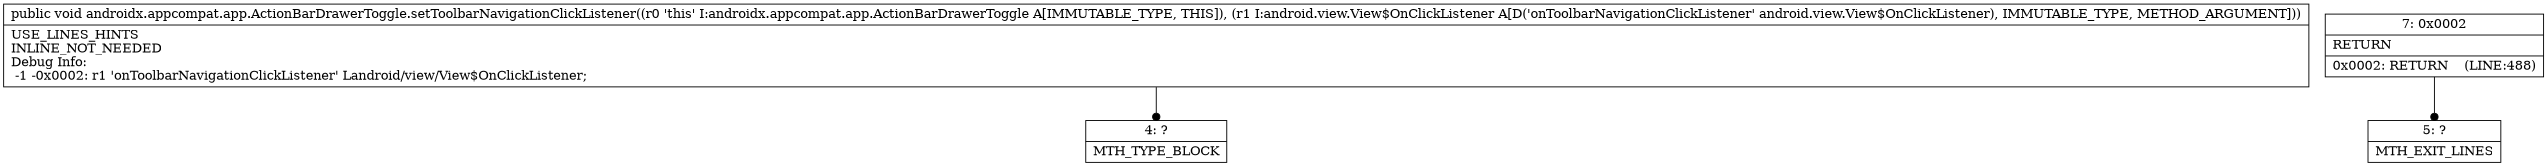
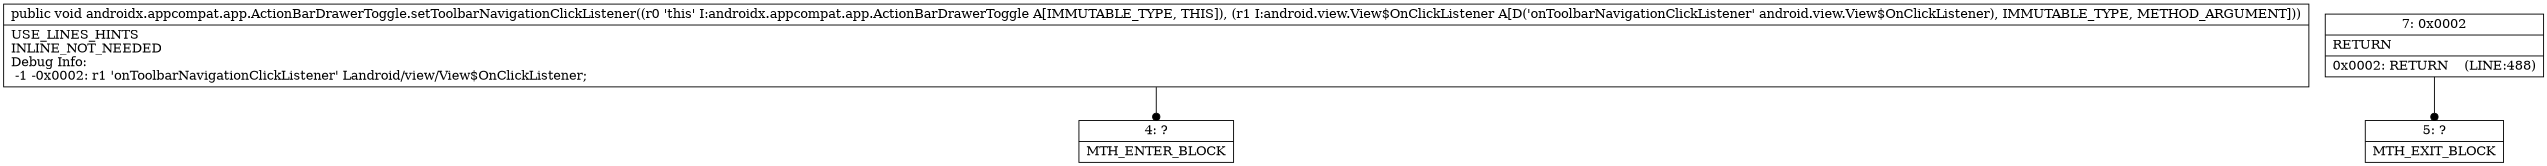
node "4: ?": text "MTH_TYPE_BLOCK" -> "MTH_ENTER_BLOCK"
node "5: ?": text "MTH_EXIT_LINES" -> "MTH_EXIT_BLOCK"
